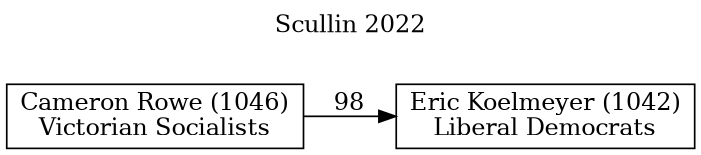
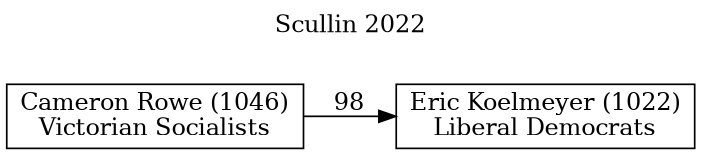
node "Eric Koelmeyer (1042) Liberal Democrats": label "Eric Koelmeyer (1042) Liberal Democrats" -> "Eric Koelmeyer (1022) Liberal Democrats"
